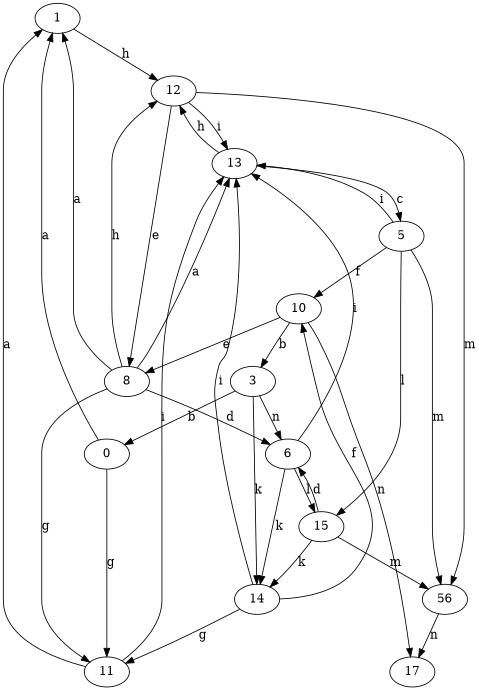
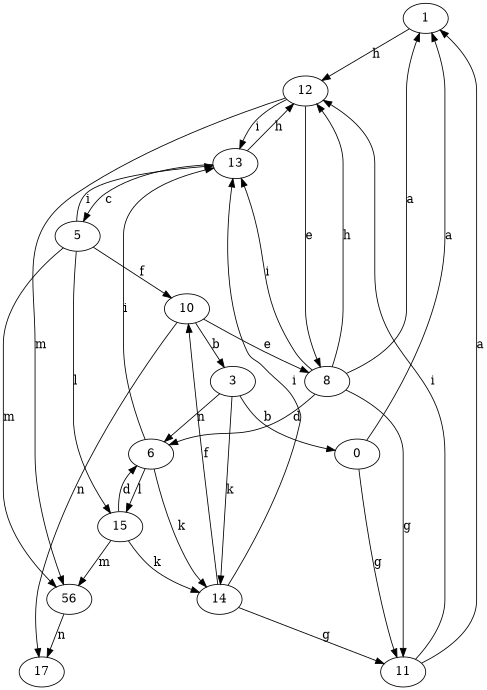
edge "8" -> "13": label "a" -> "i"
edge "11" -> "13": now "11" -> "12"
